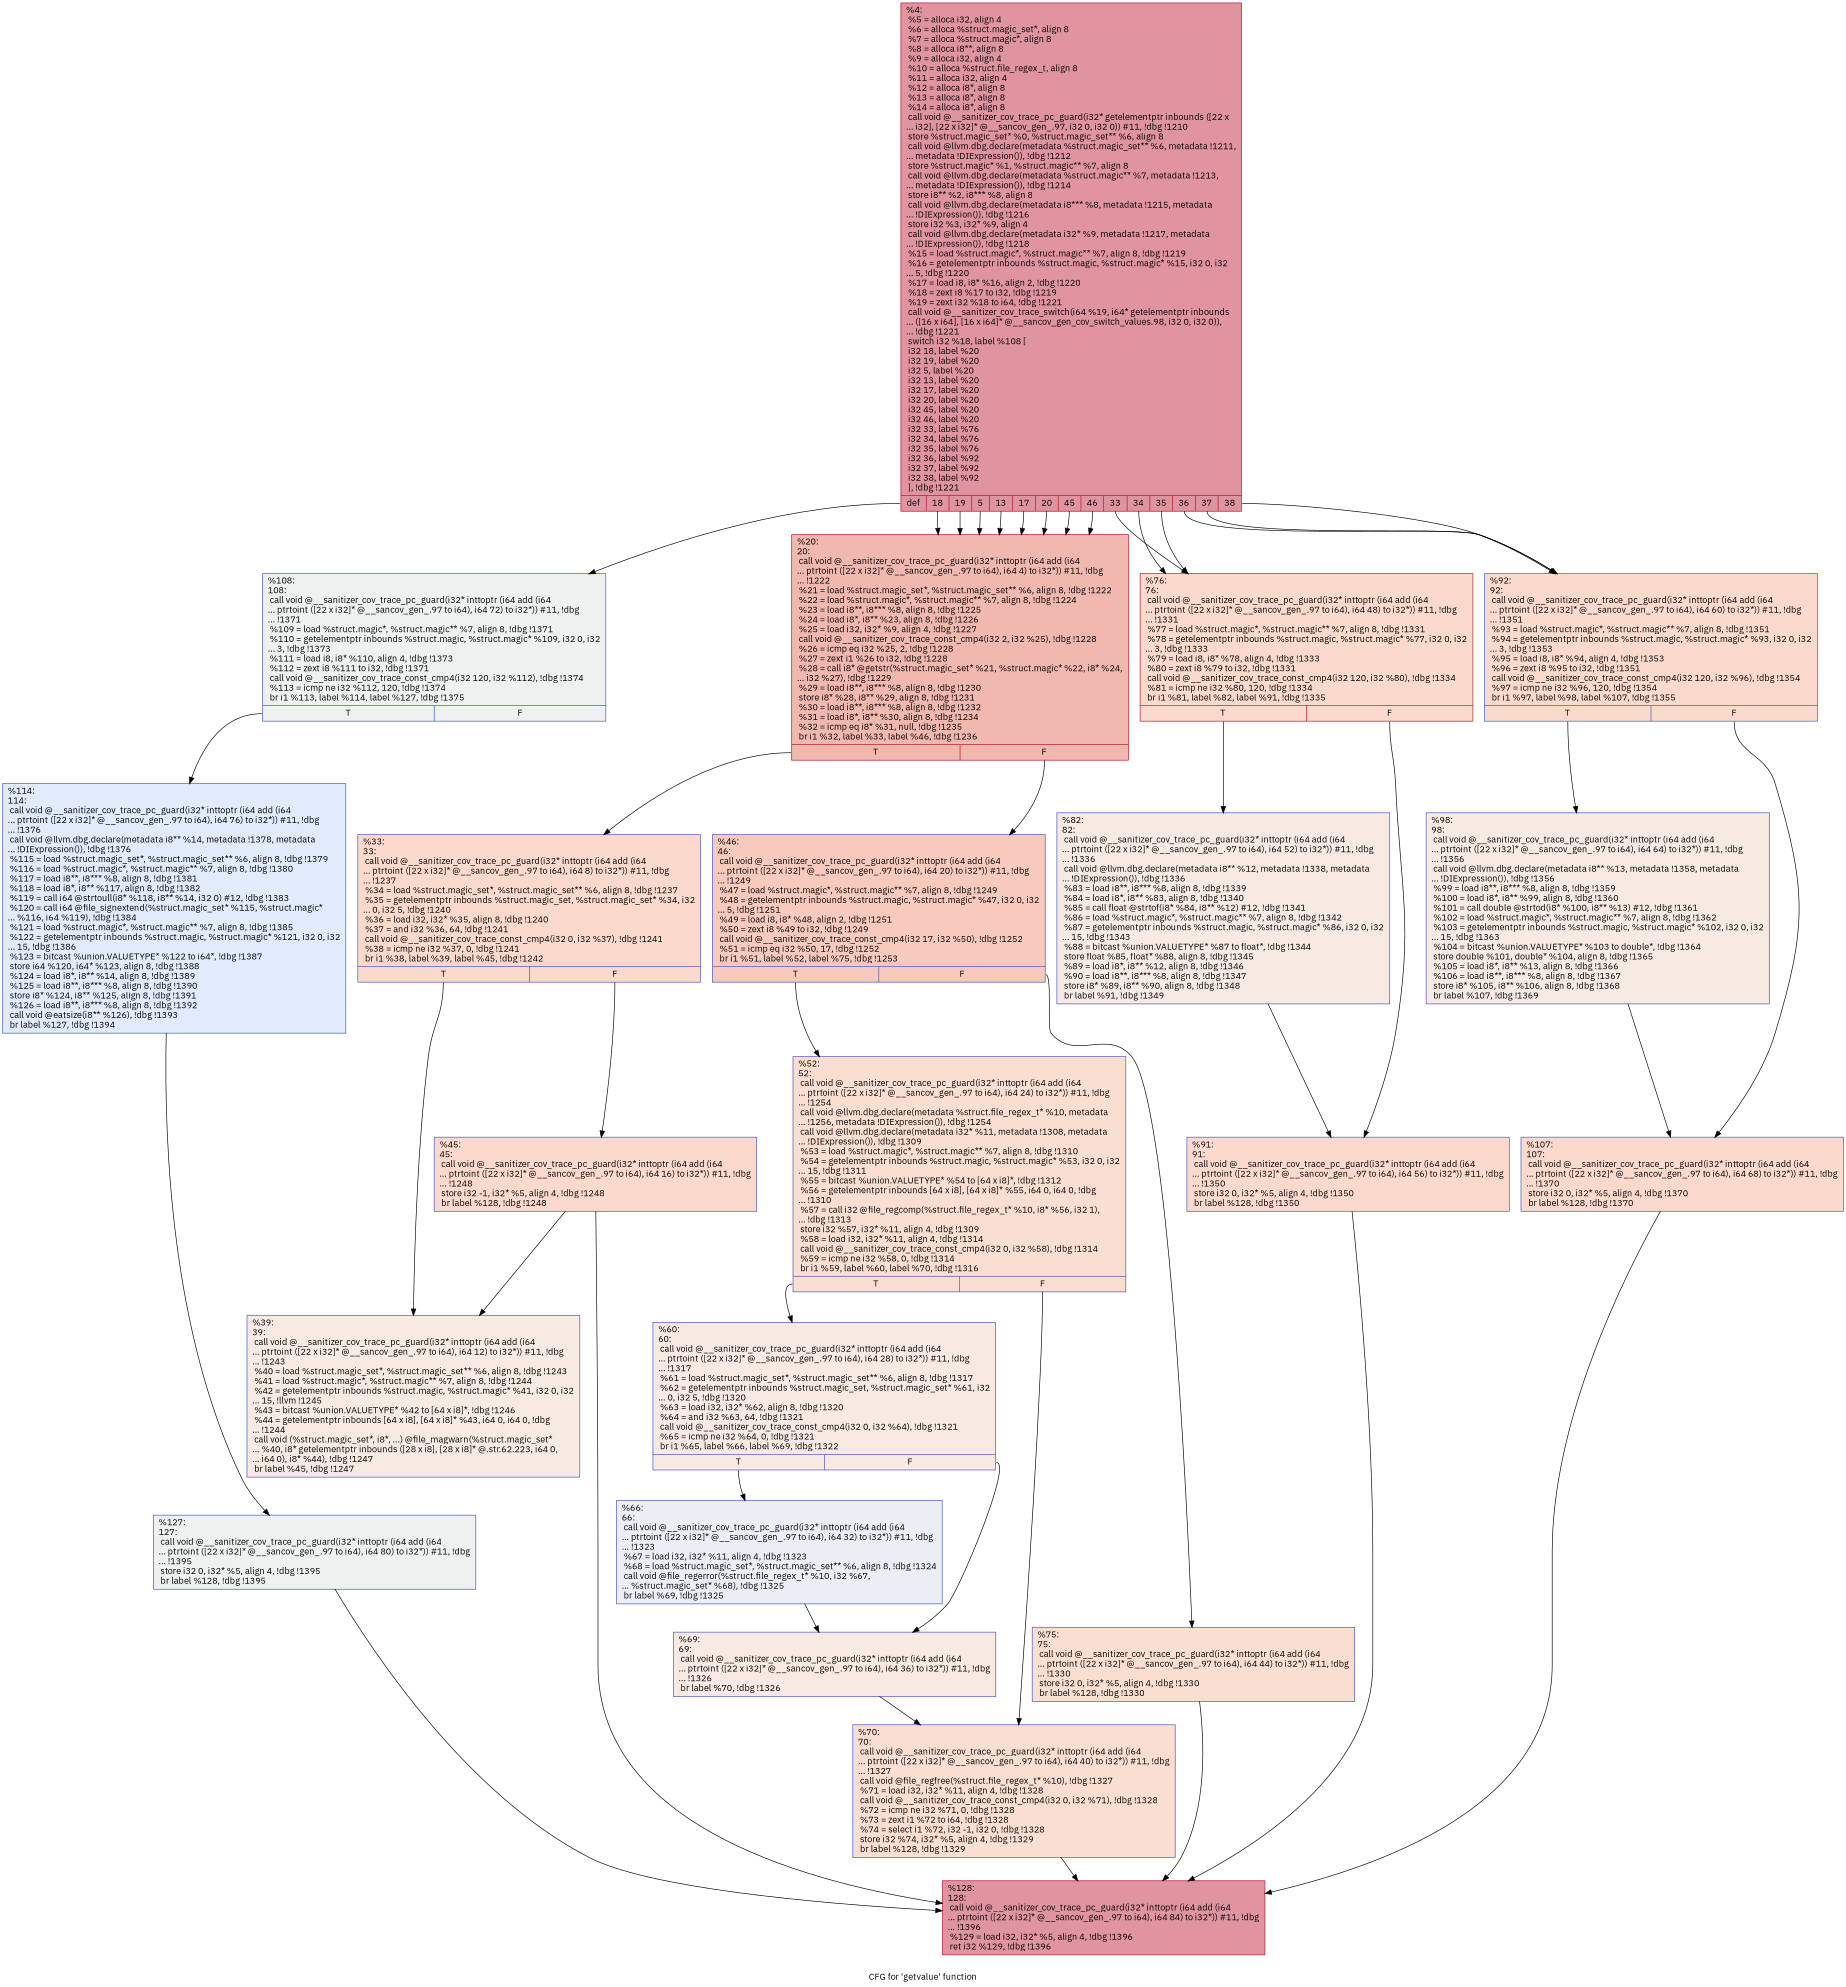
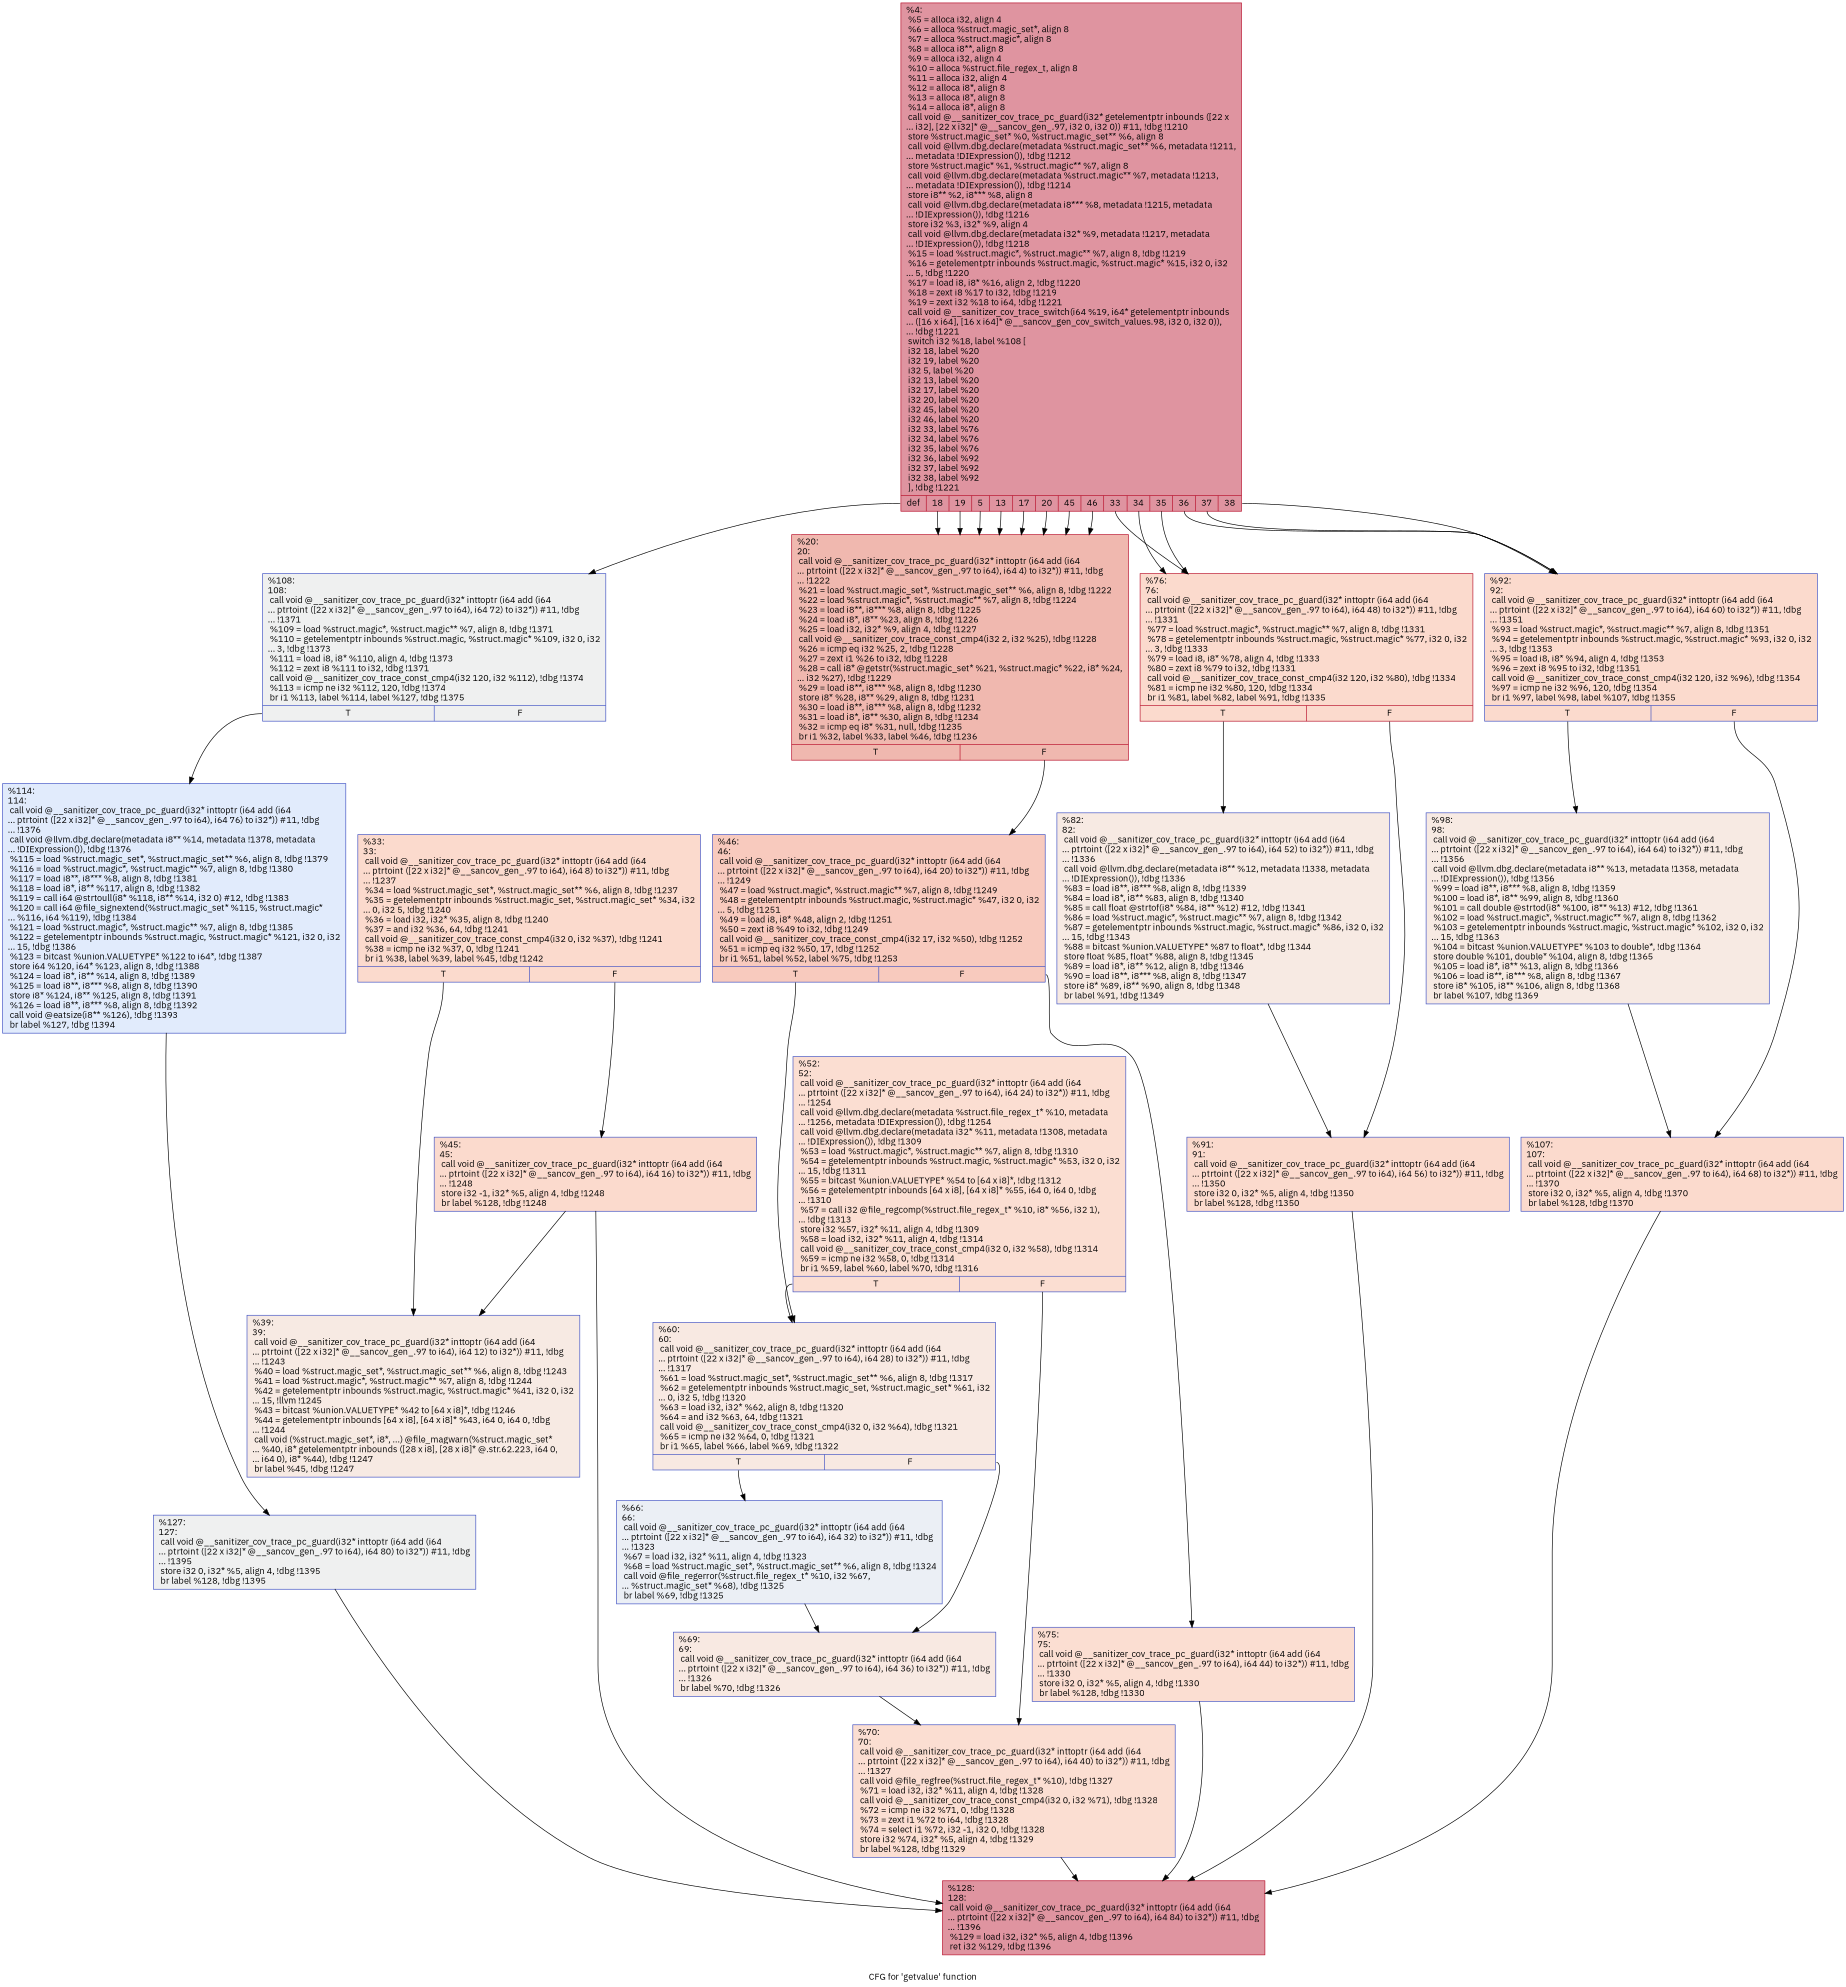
edge "%20:" -> "%33:": removed
edge "%46:" -> "%52:": now "%46:" -> "%60:"
